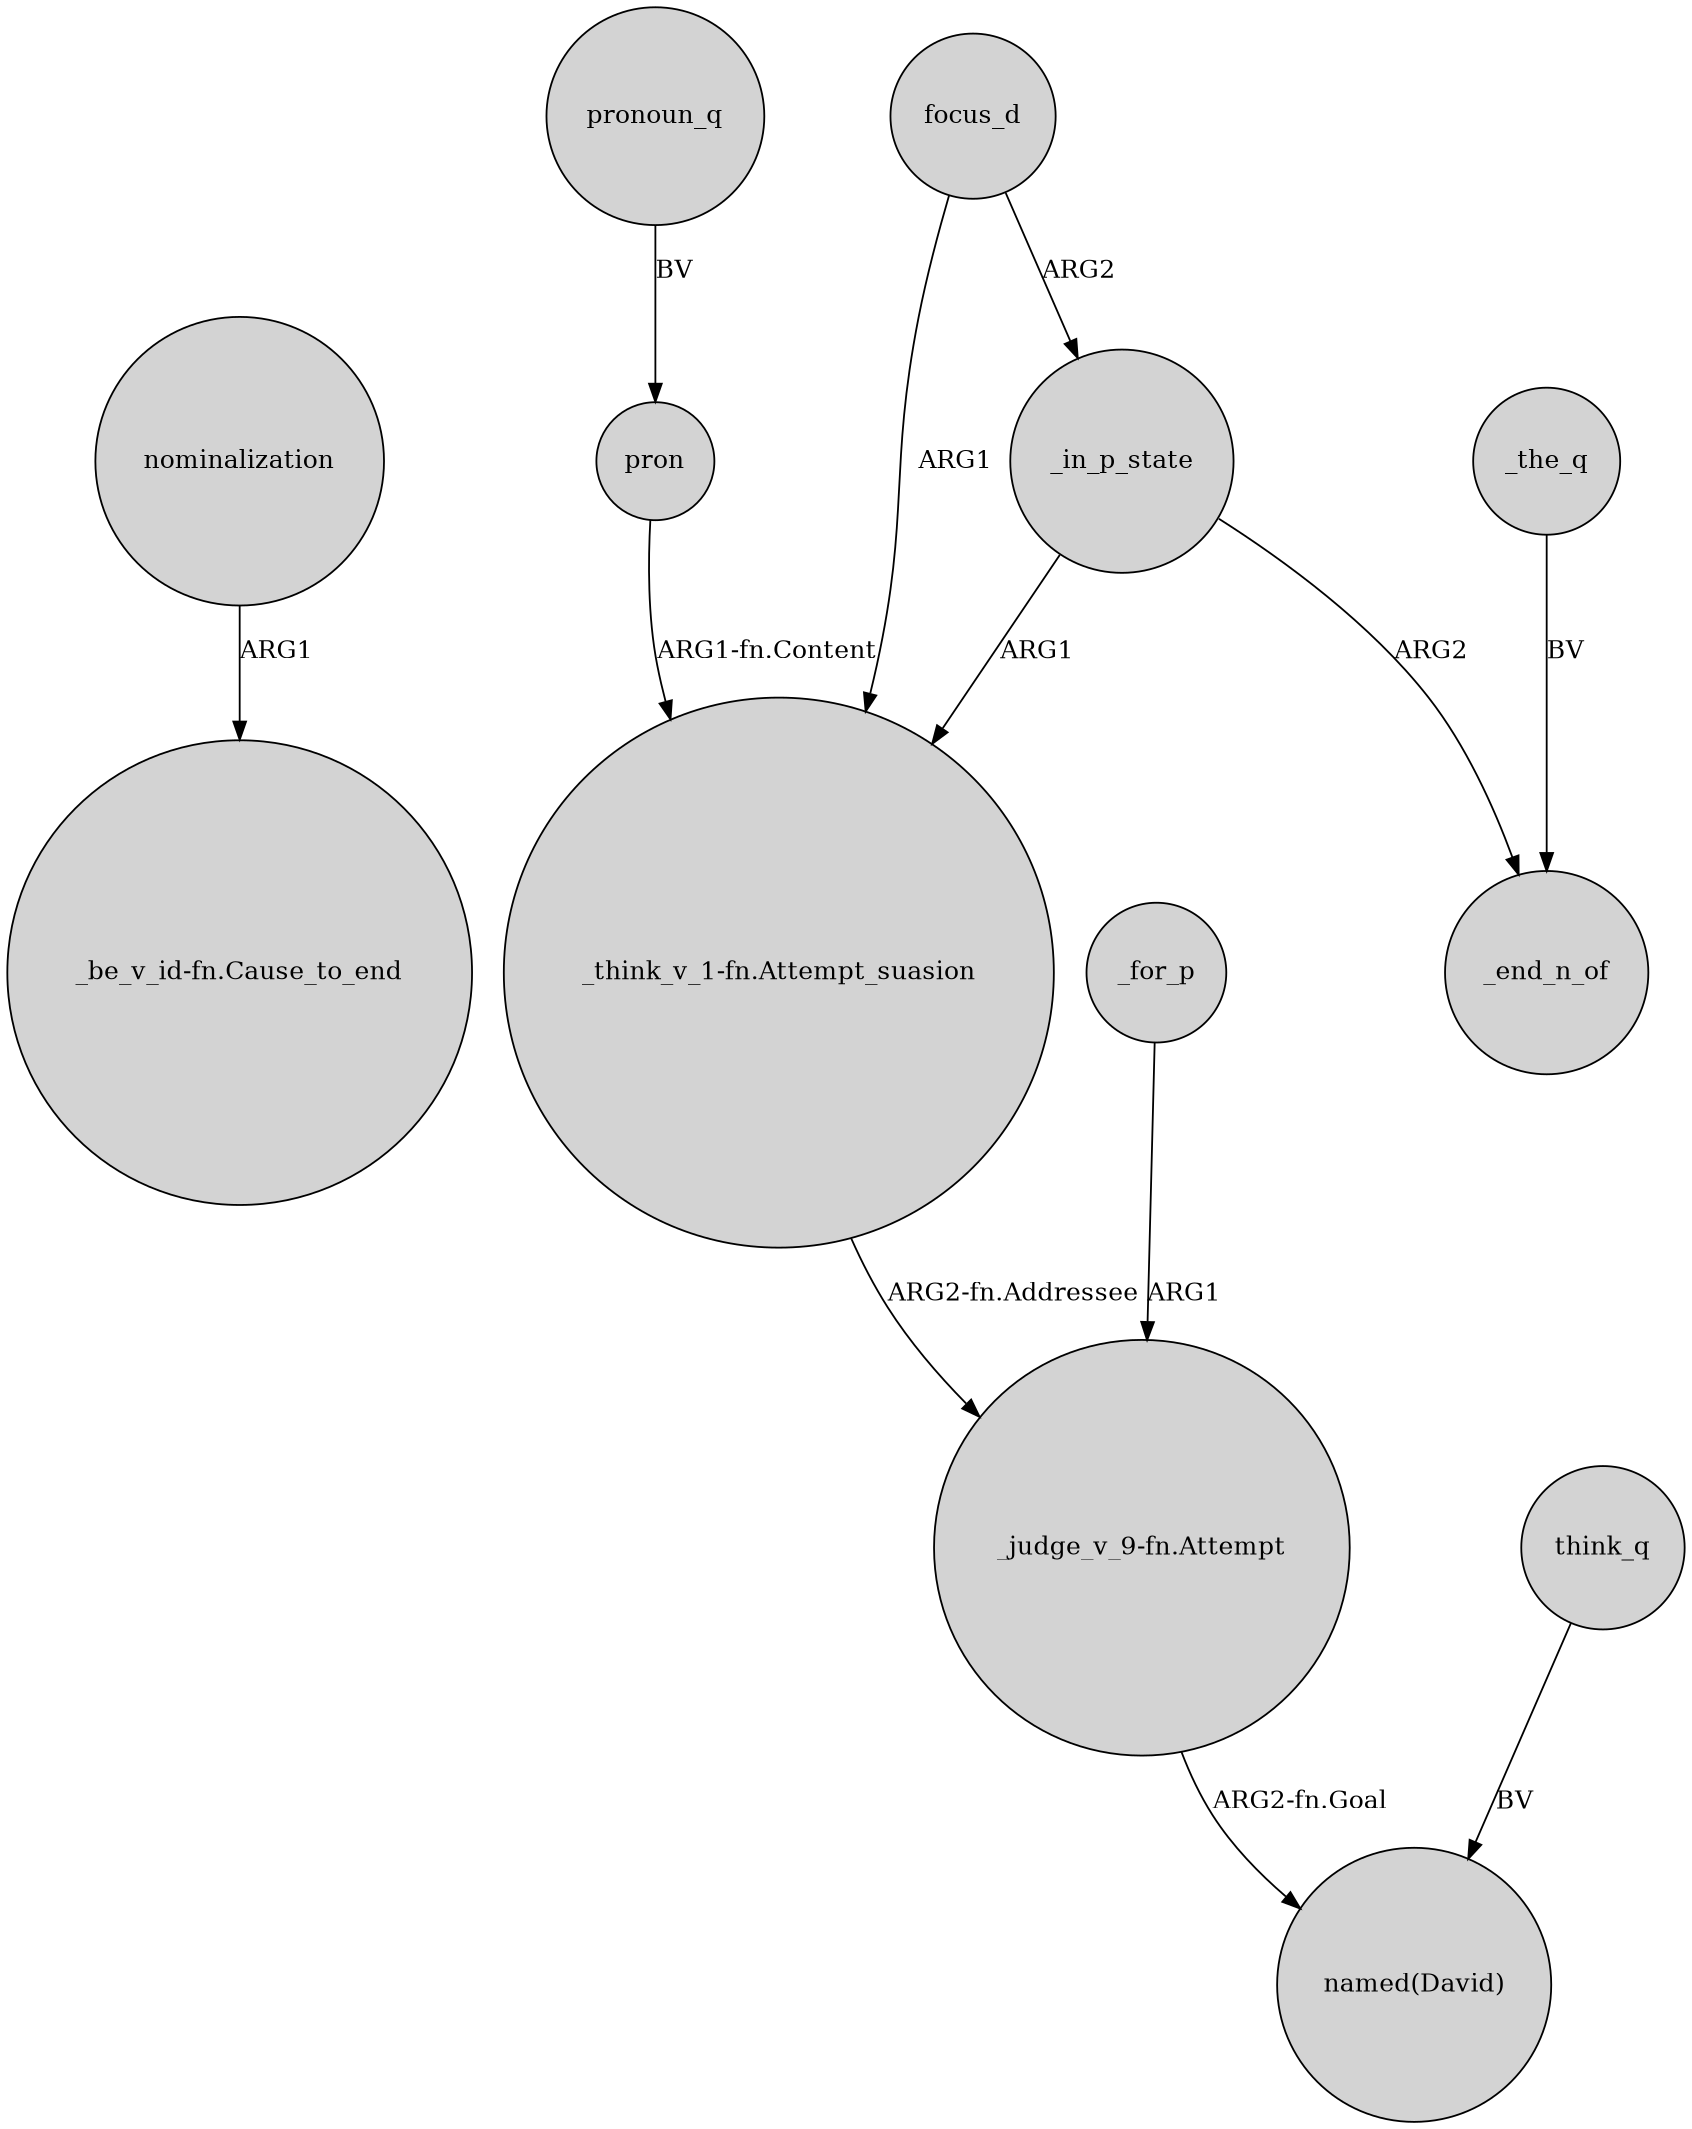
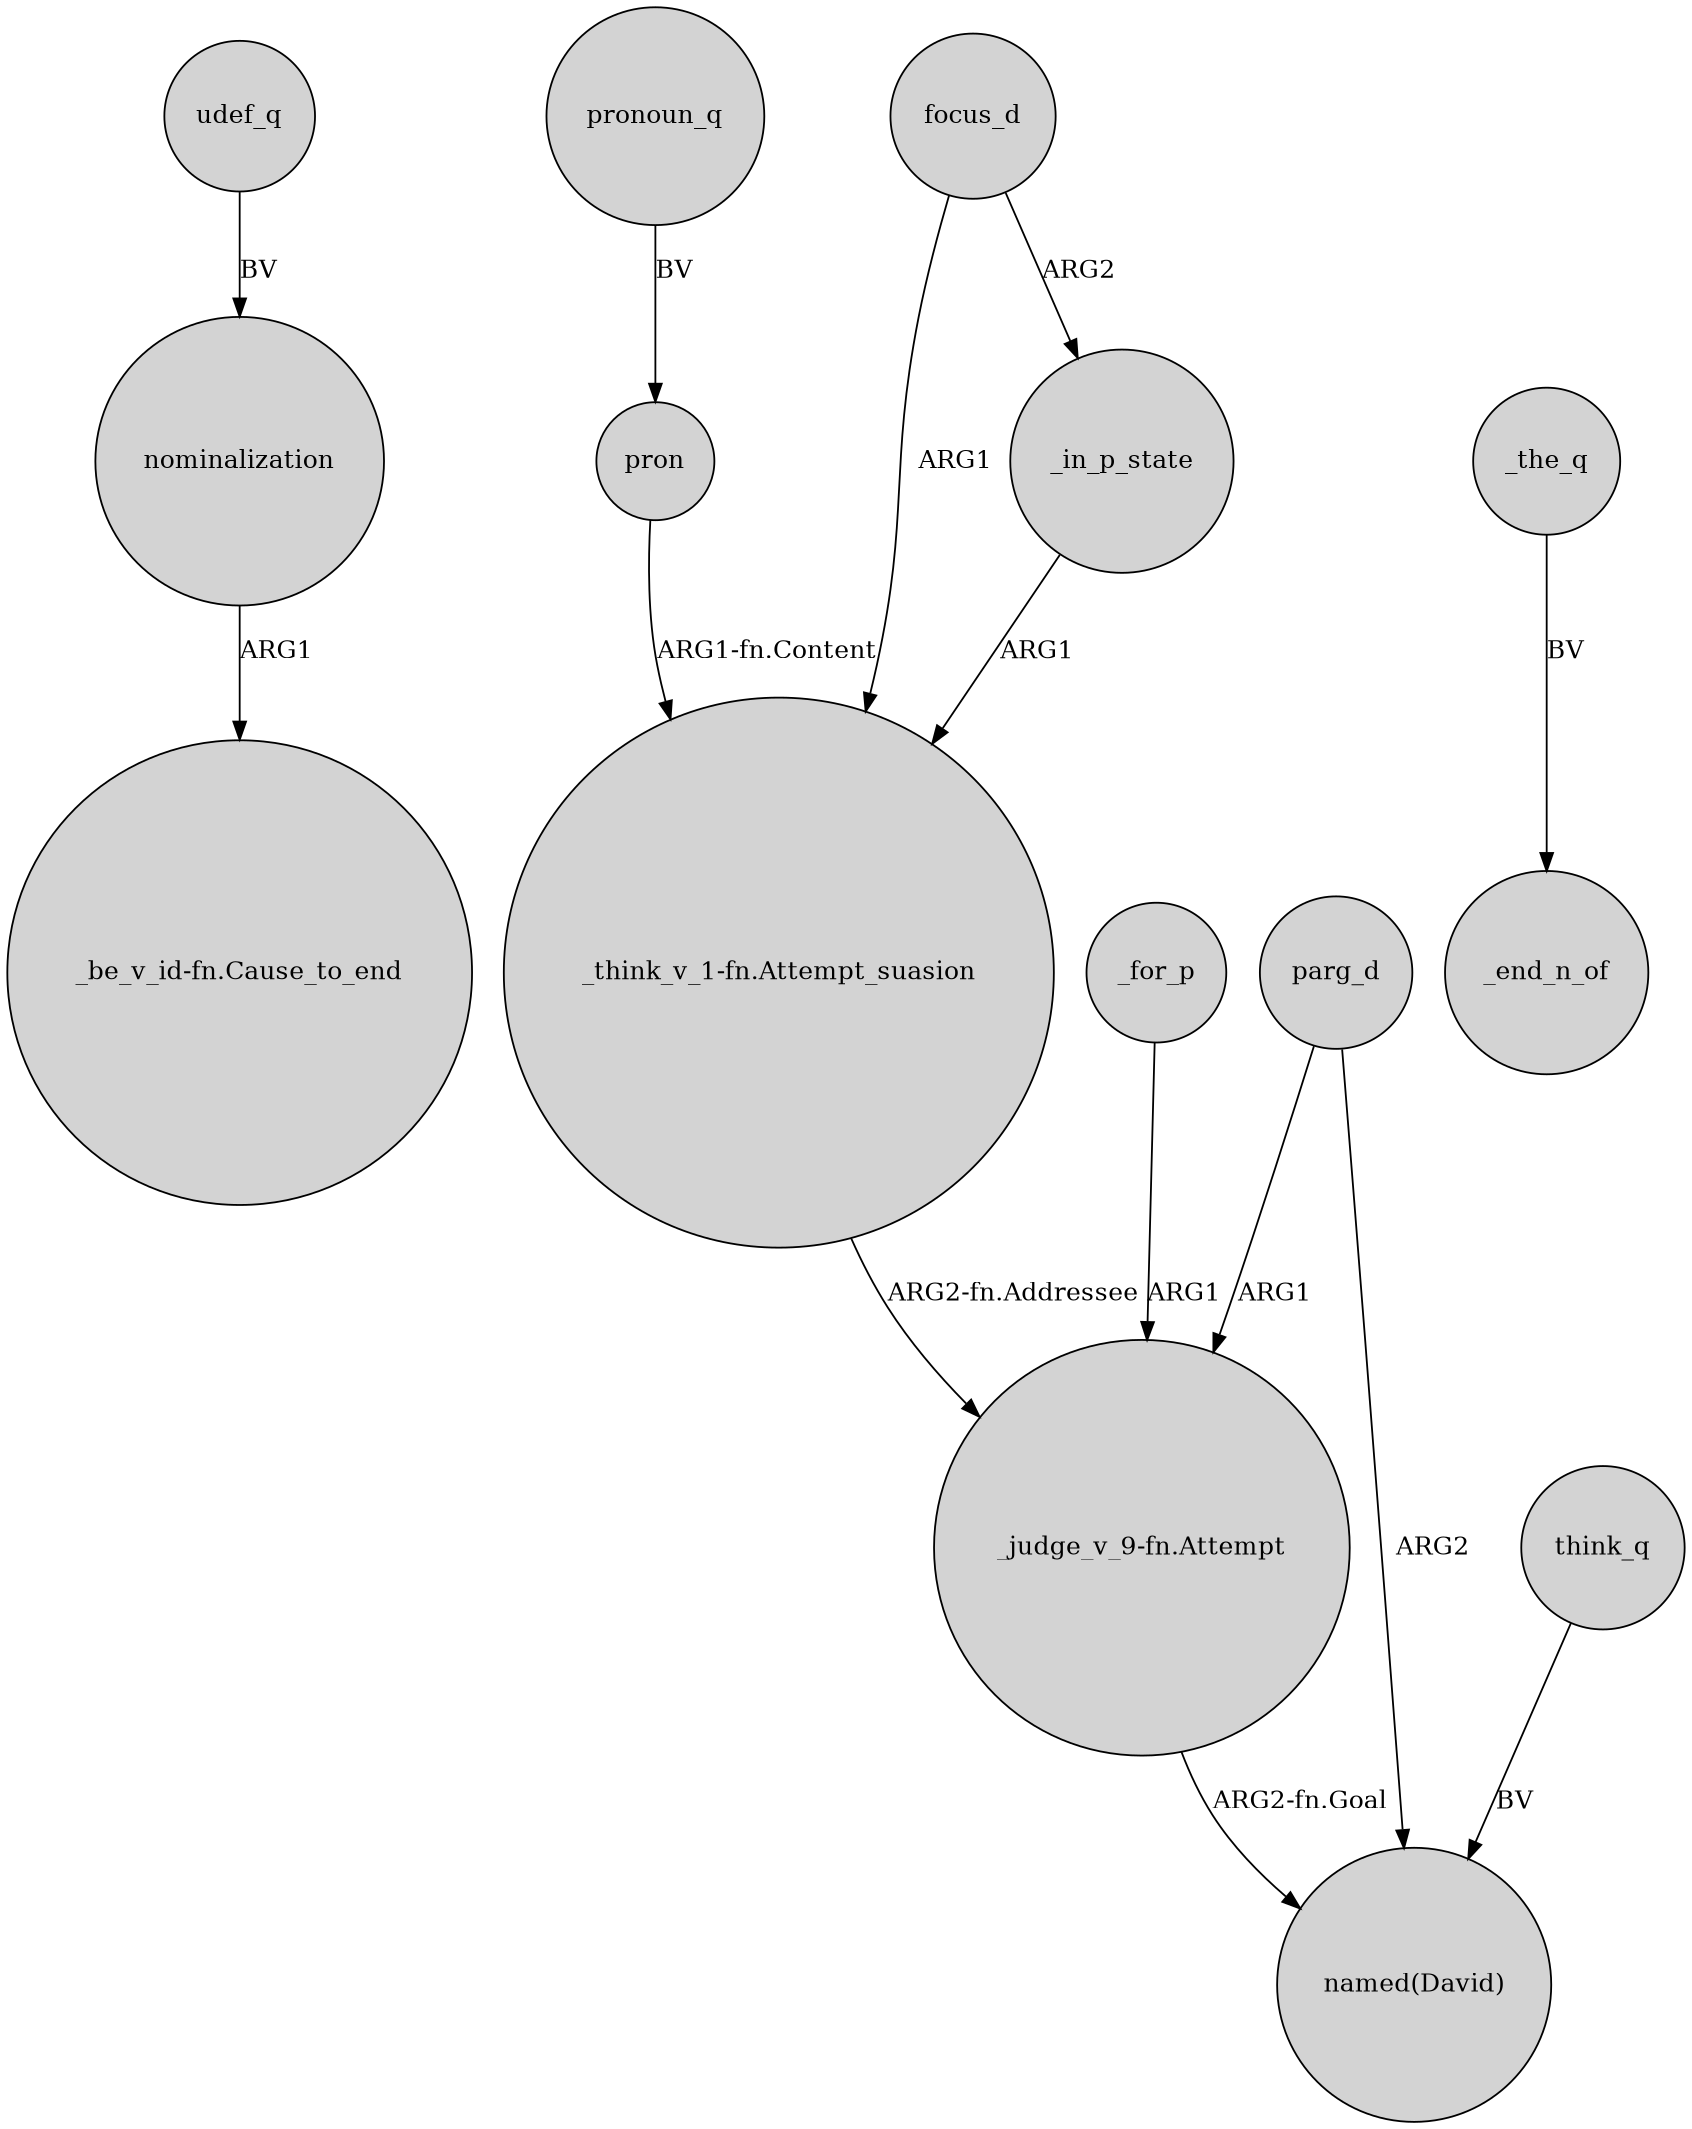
node "udef_q": added
edge "_in_p_state" -> "_end_n_of": removed, label "ARG2"
node "parg_d": added
